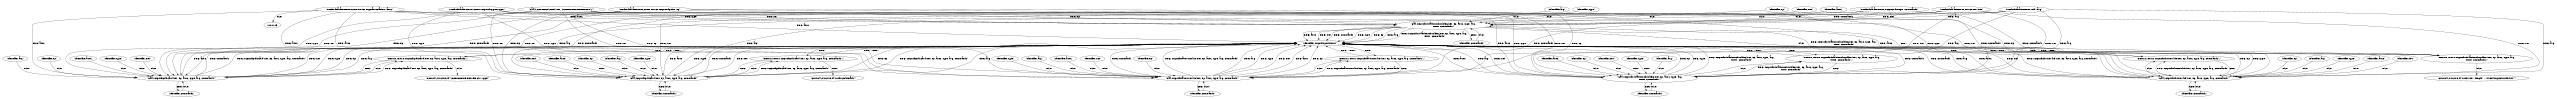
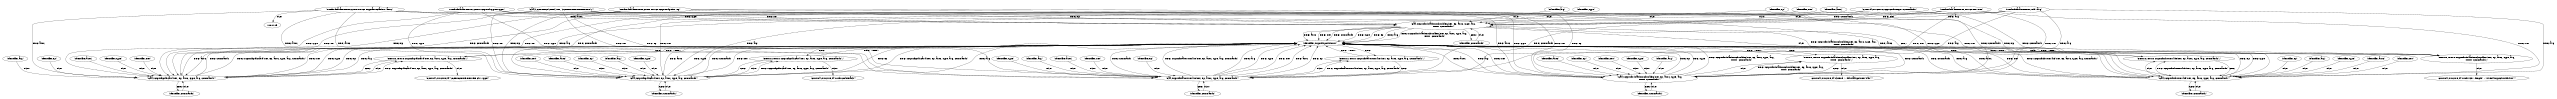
node "(MethodParameterIn,sctp_cmd_seq_t *commands)": label "(MethodParameterIn,sctp_cmd_seq_t *commands)" -> "(ControlStructure,sctp_cmd_seq_t *commands)"
edge "(MethodParameterIn,const struct sctp_association *asoc)" -> "(Identifier,sctp_disposition_t)": removed, label "DDG: asoc"
node "(ControlStructure,if (ch_end > skb_tail_pointer(skb)))": added
